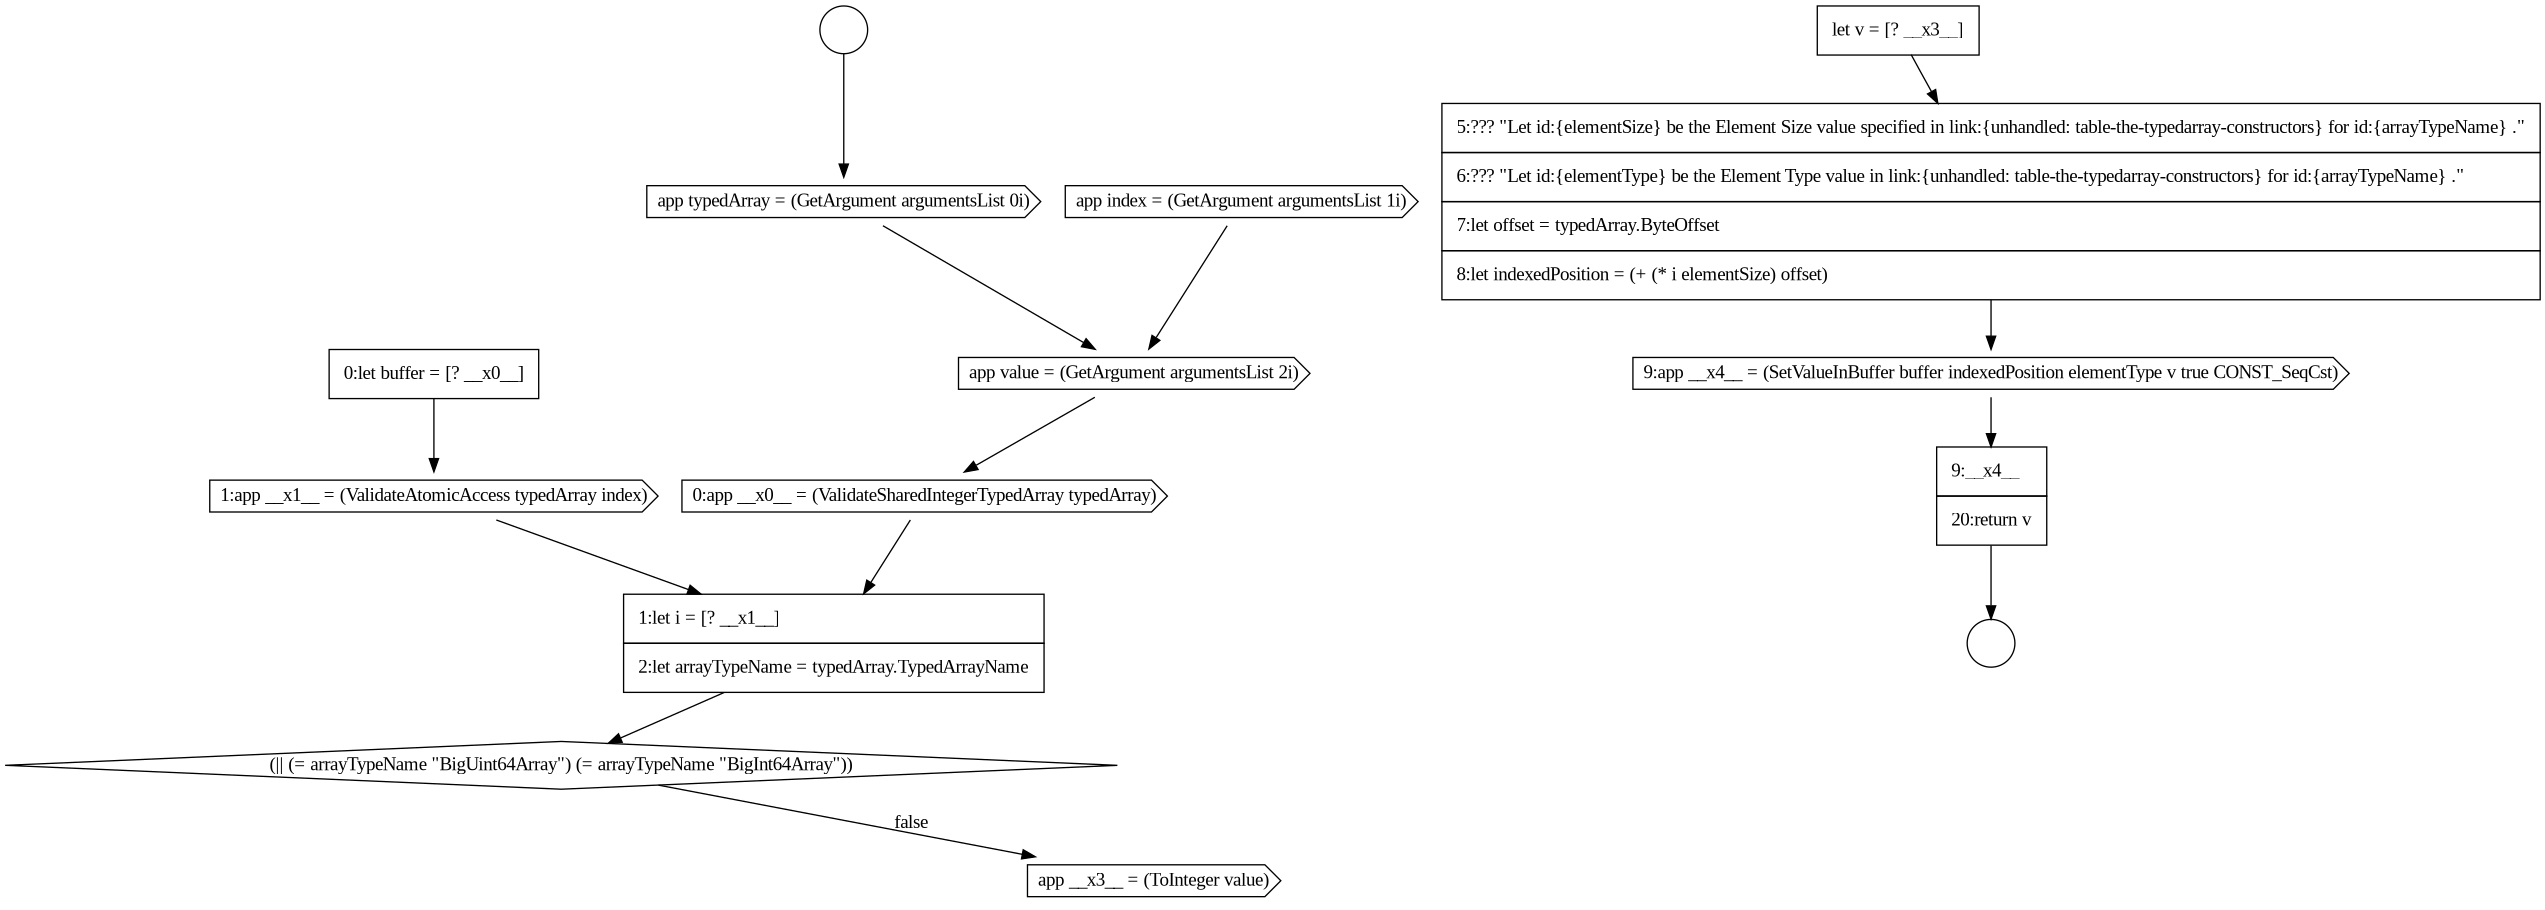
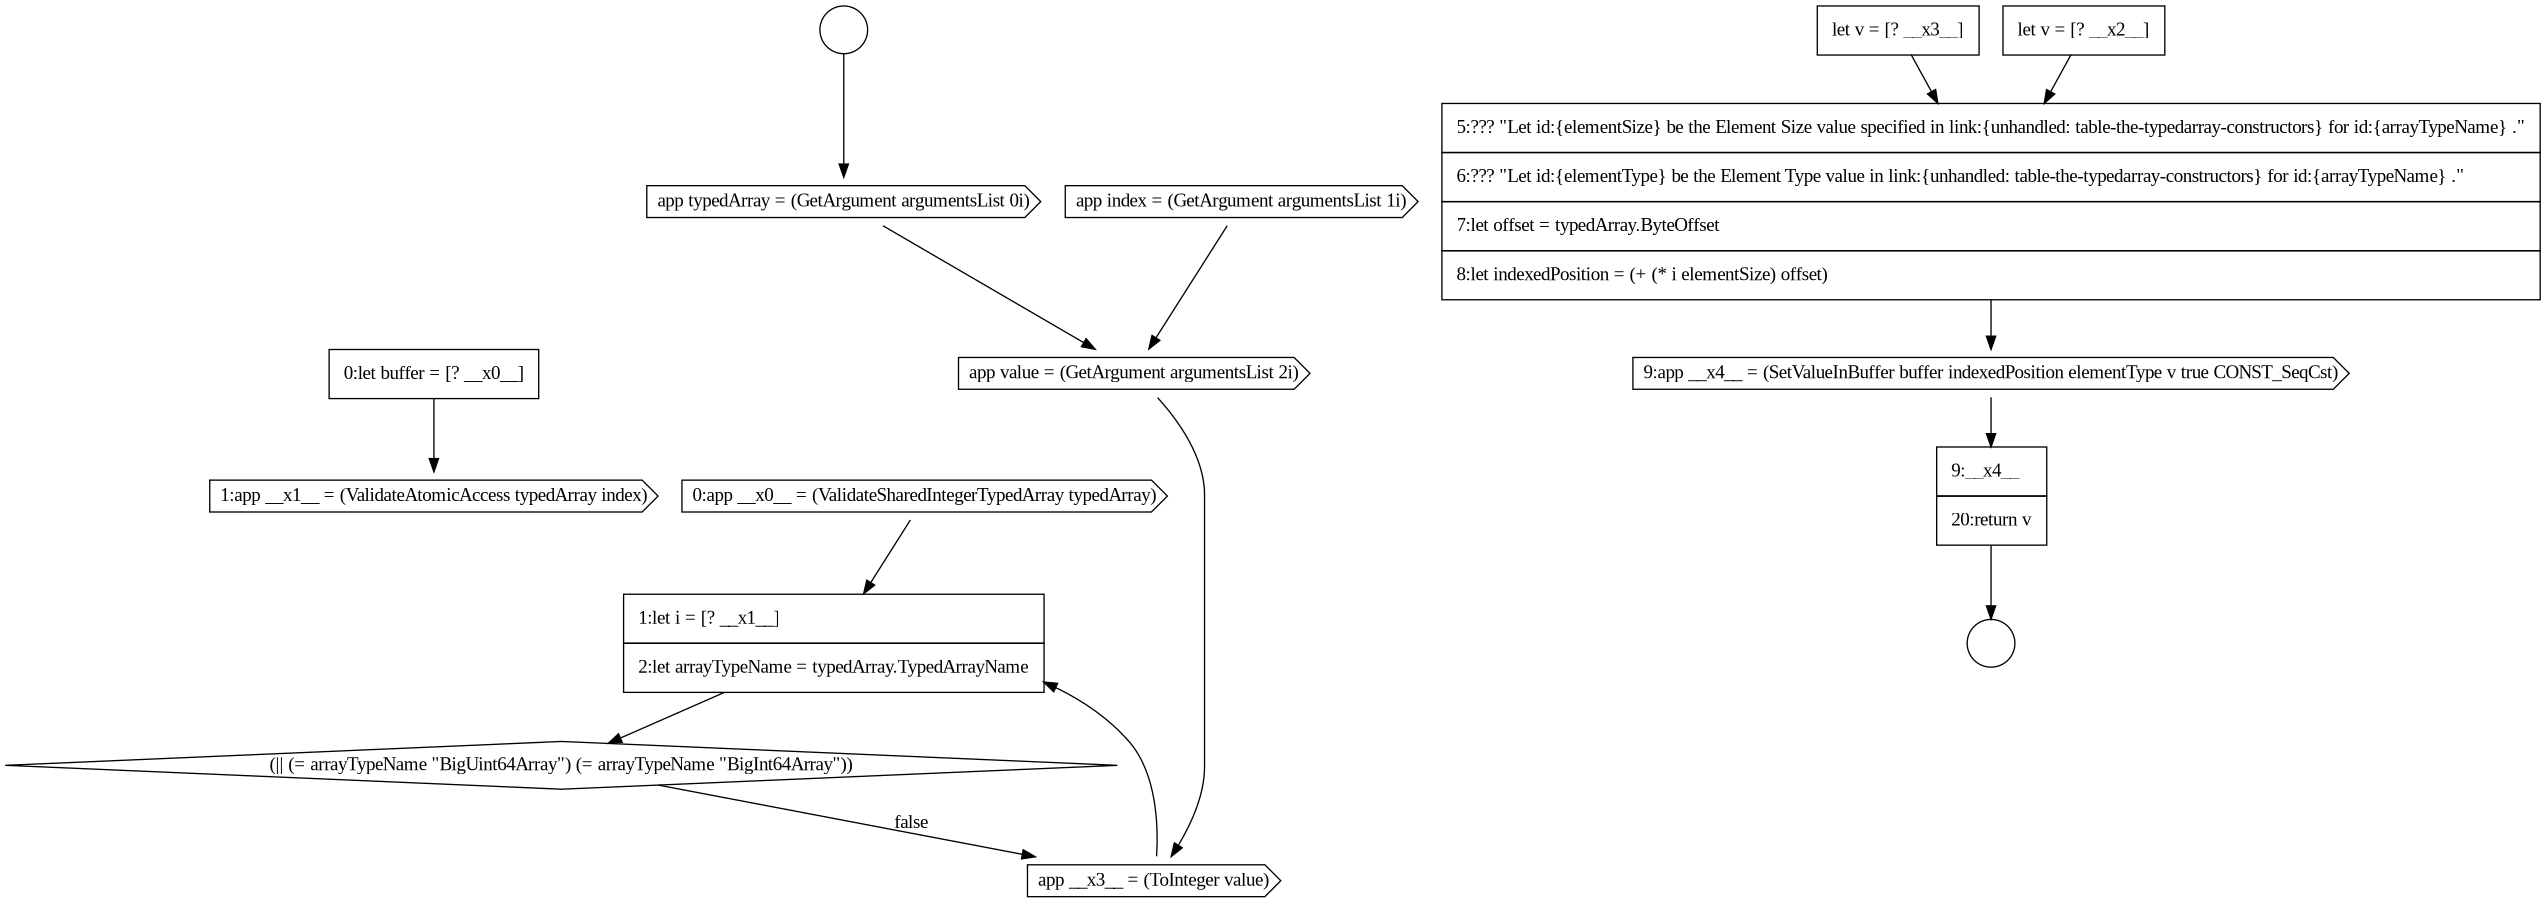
node "let v = [? __x2__]": added
edge "app value = (GetArgument argumentsList 2i)" -> "0:app __x0__ = (ValidateSharedIntegerTypedArray typedArray)": now "app value = (GetArgument argumentsList 2i)" -> "app __x3__ = (ToInteger value)"
edge "1:app __x1__ = (ValidateAtomicAccess typedArray index)" -> "1:let i = [? __x1__]": now "app __x3__ = (ToInteger value)" -> "1:let i = [? __x1__]"
